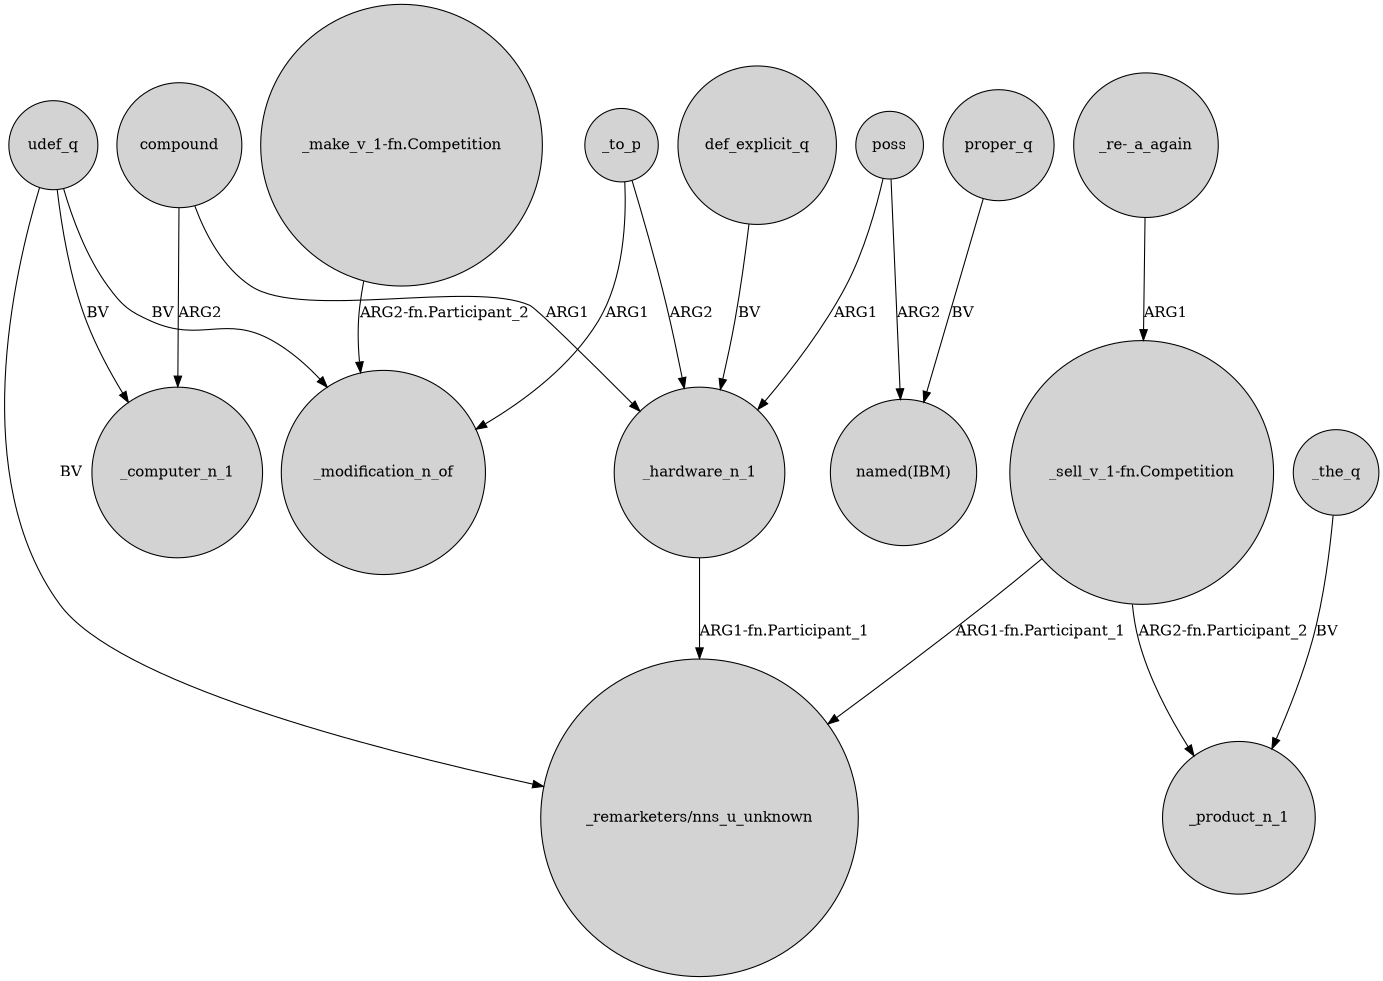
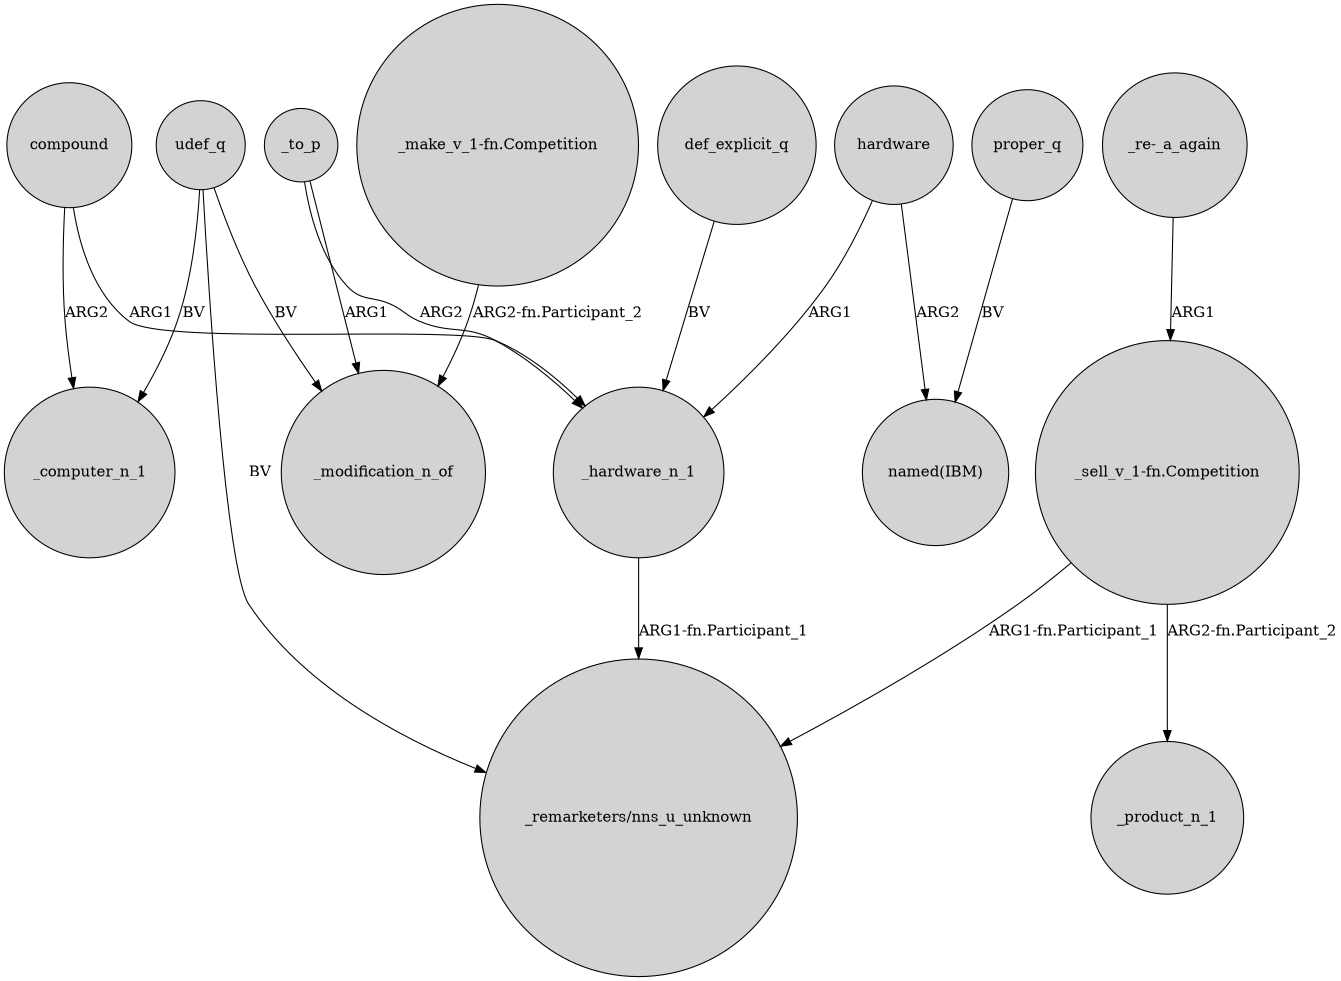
node "poss": label "poss" -> "hardware"
node "_the_q": removed
